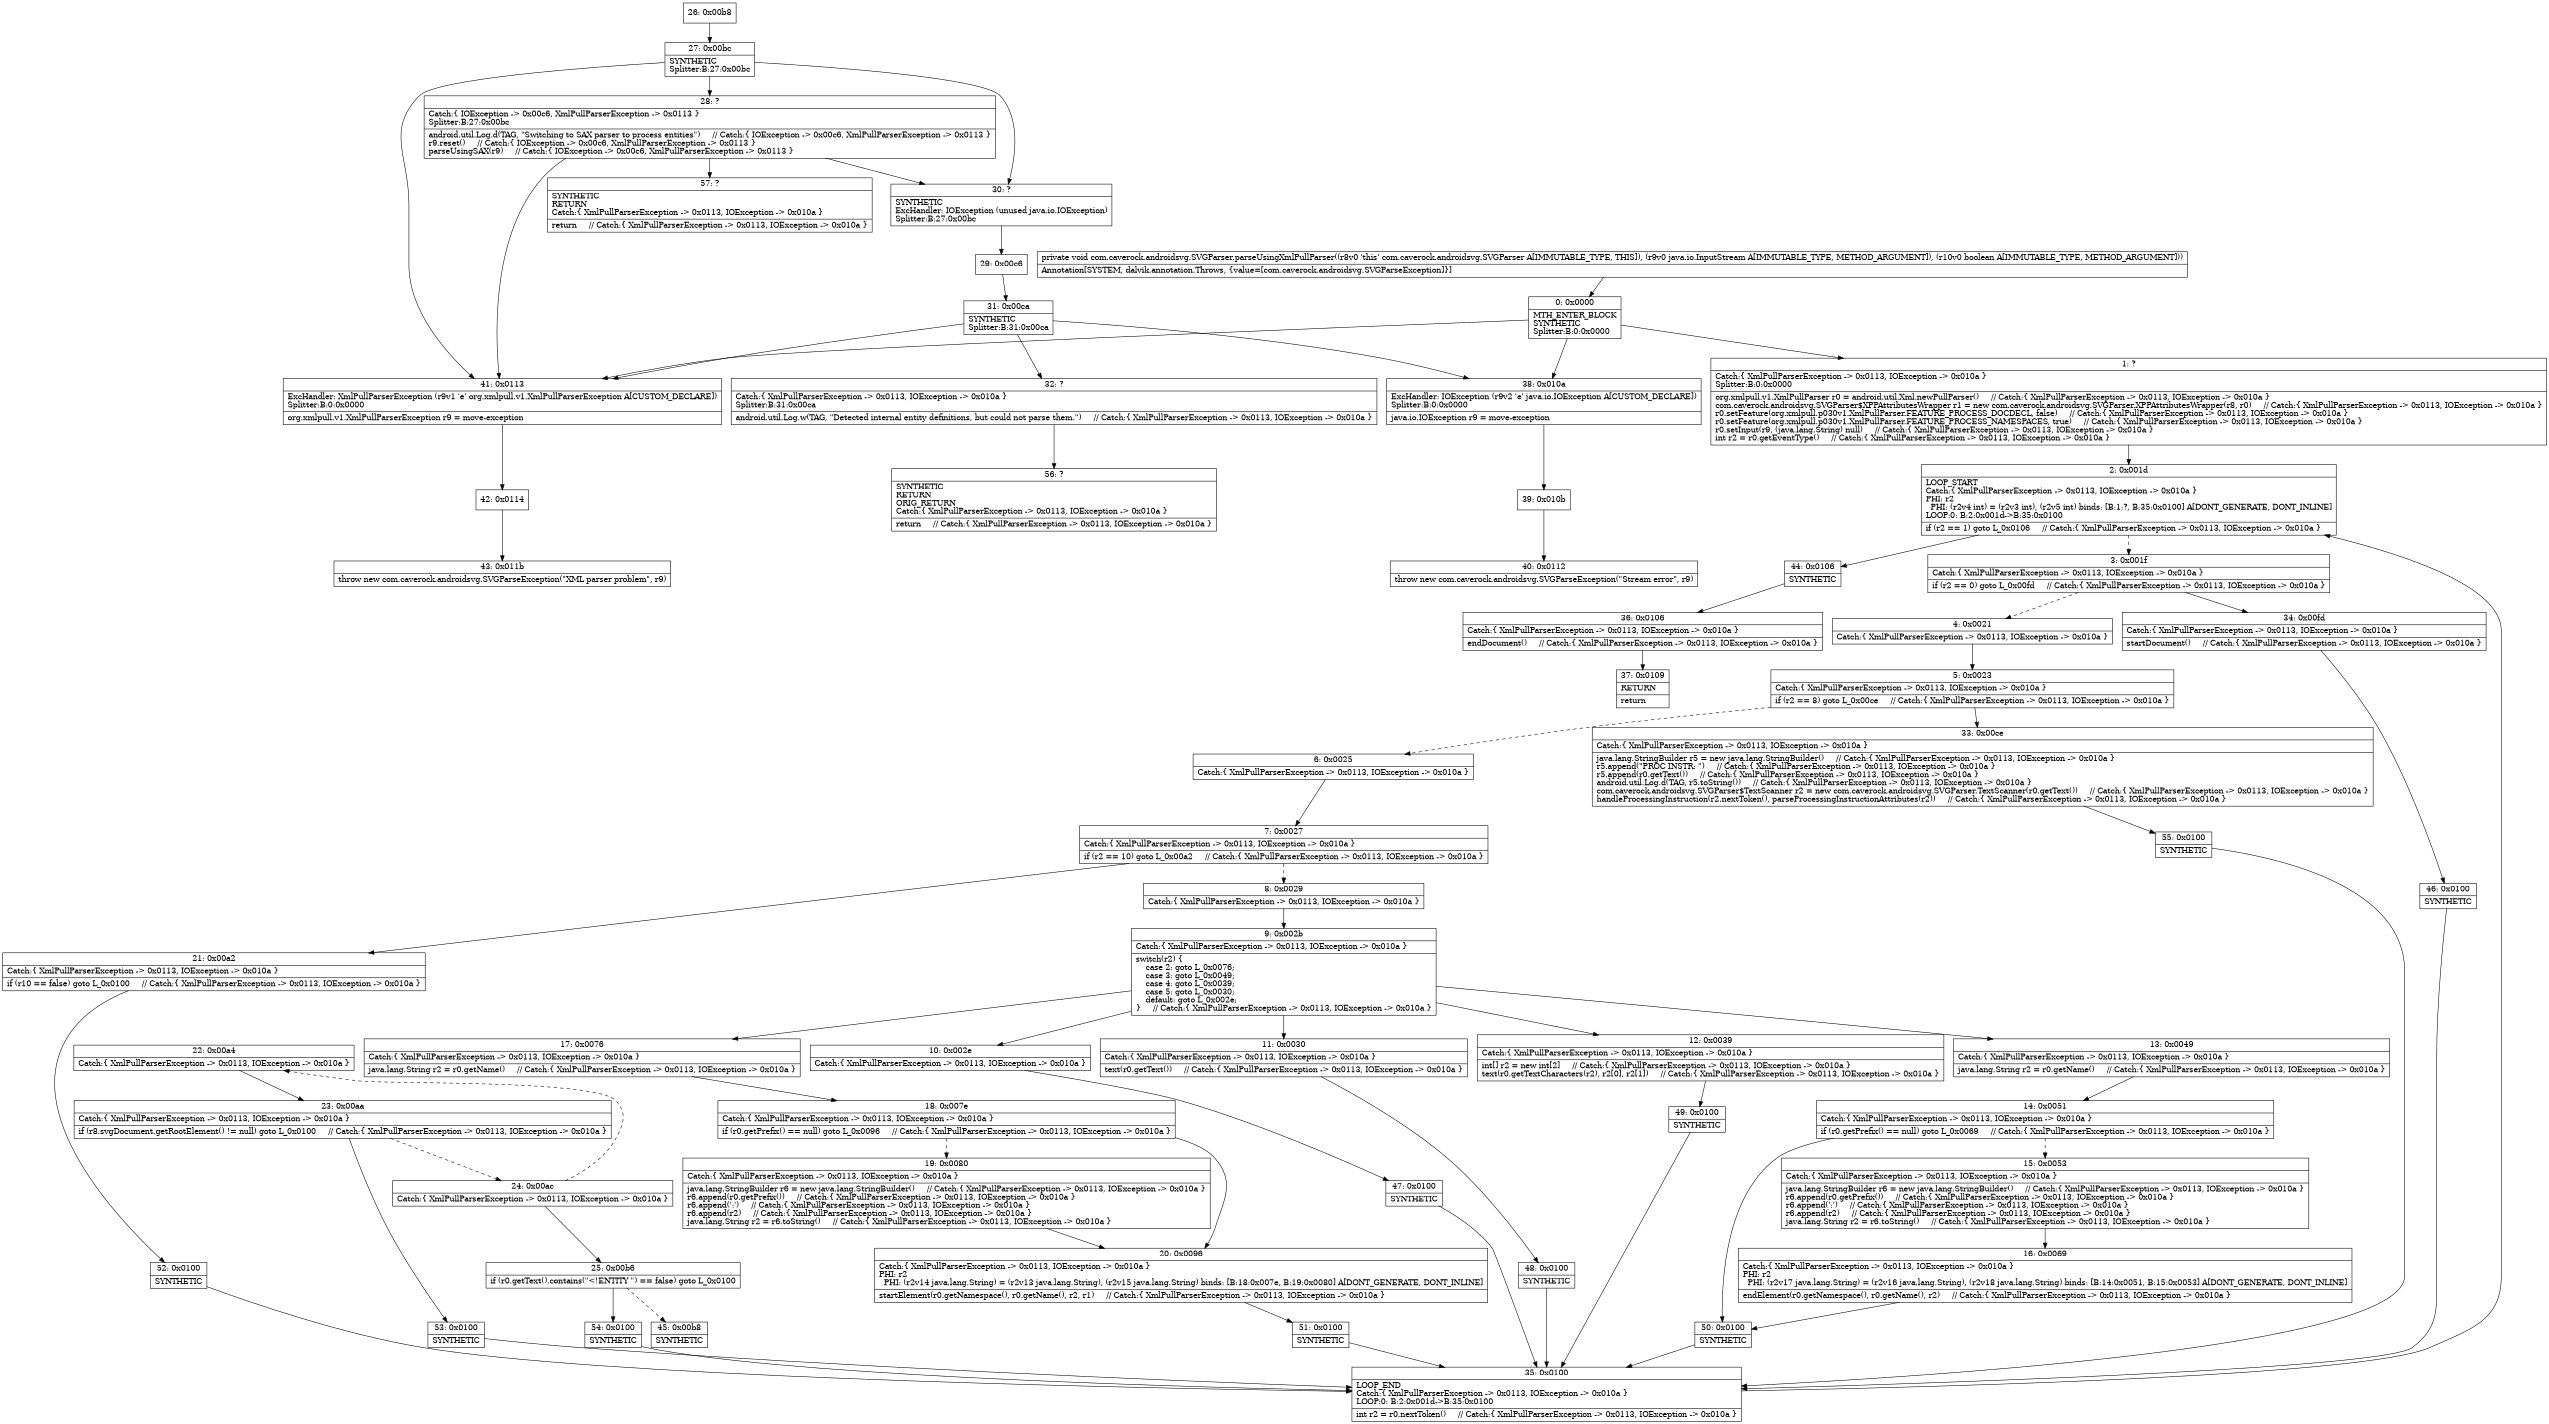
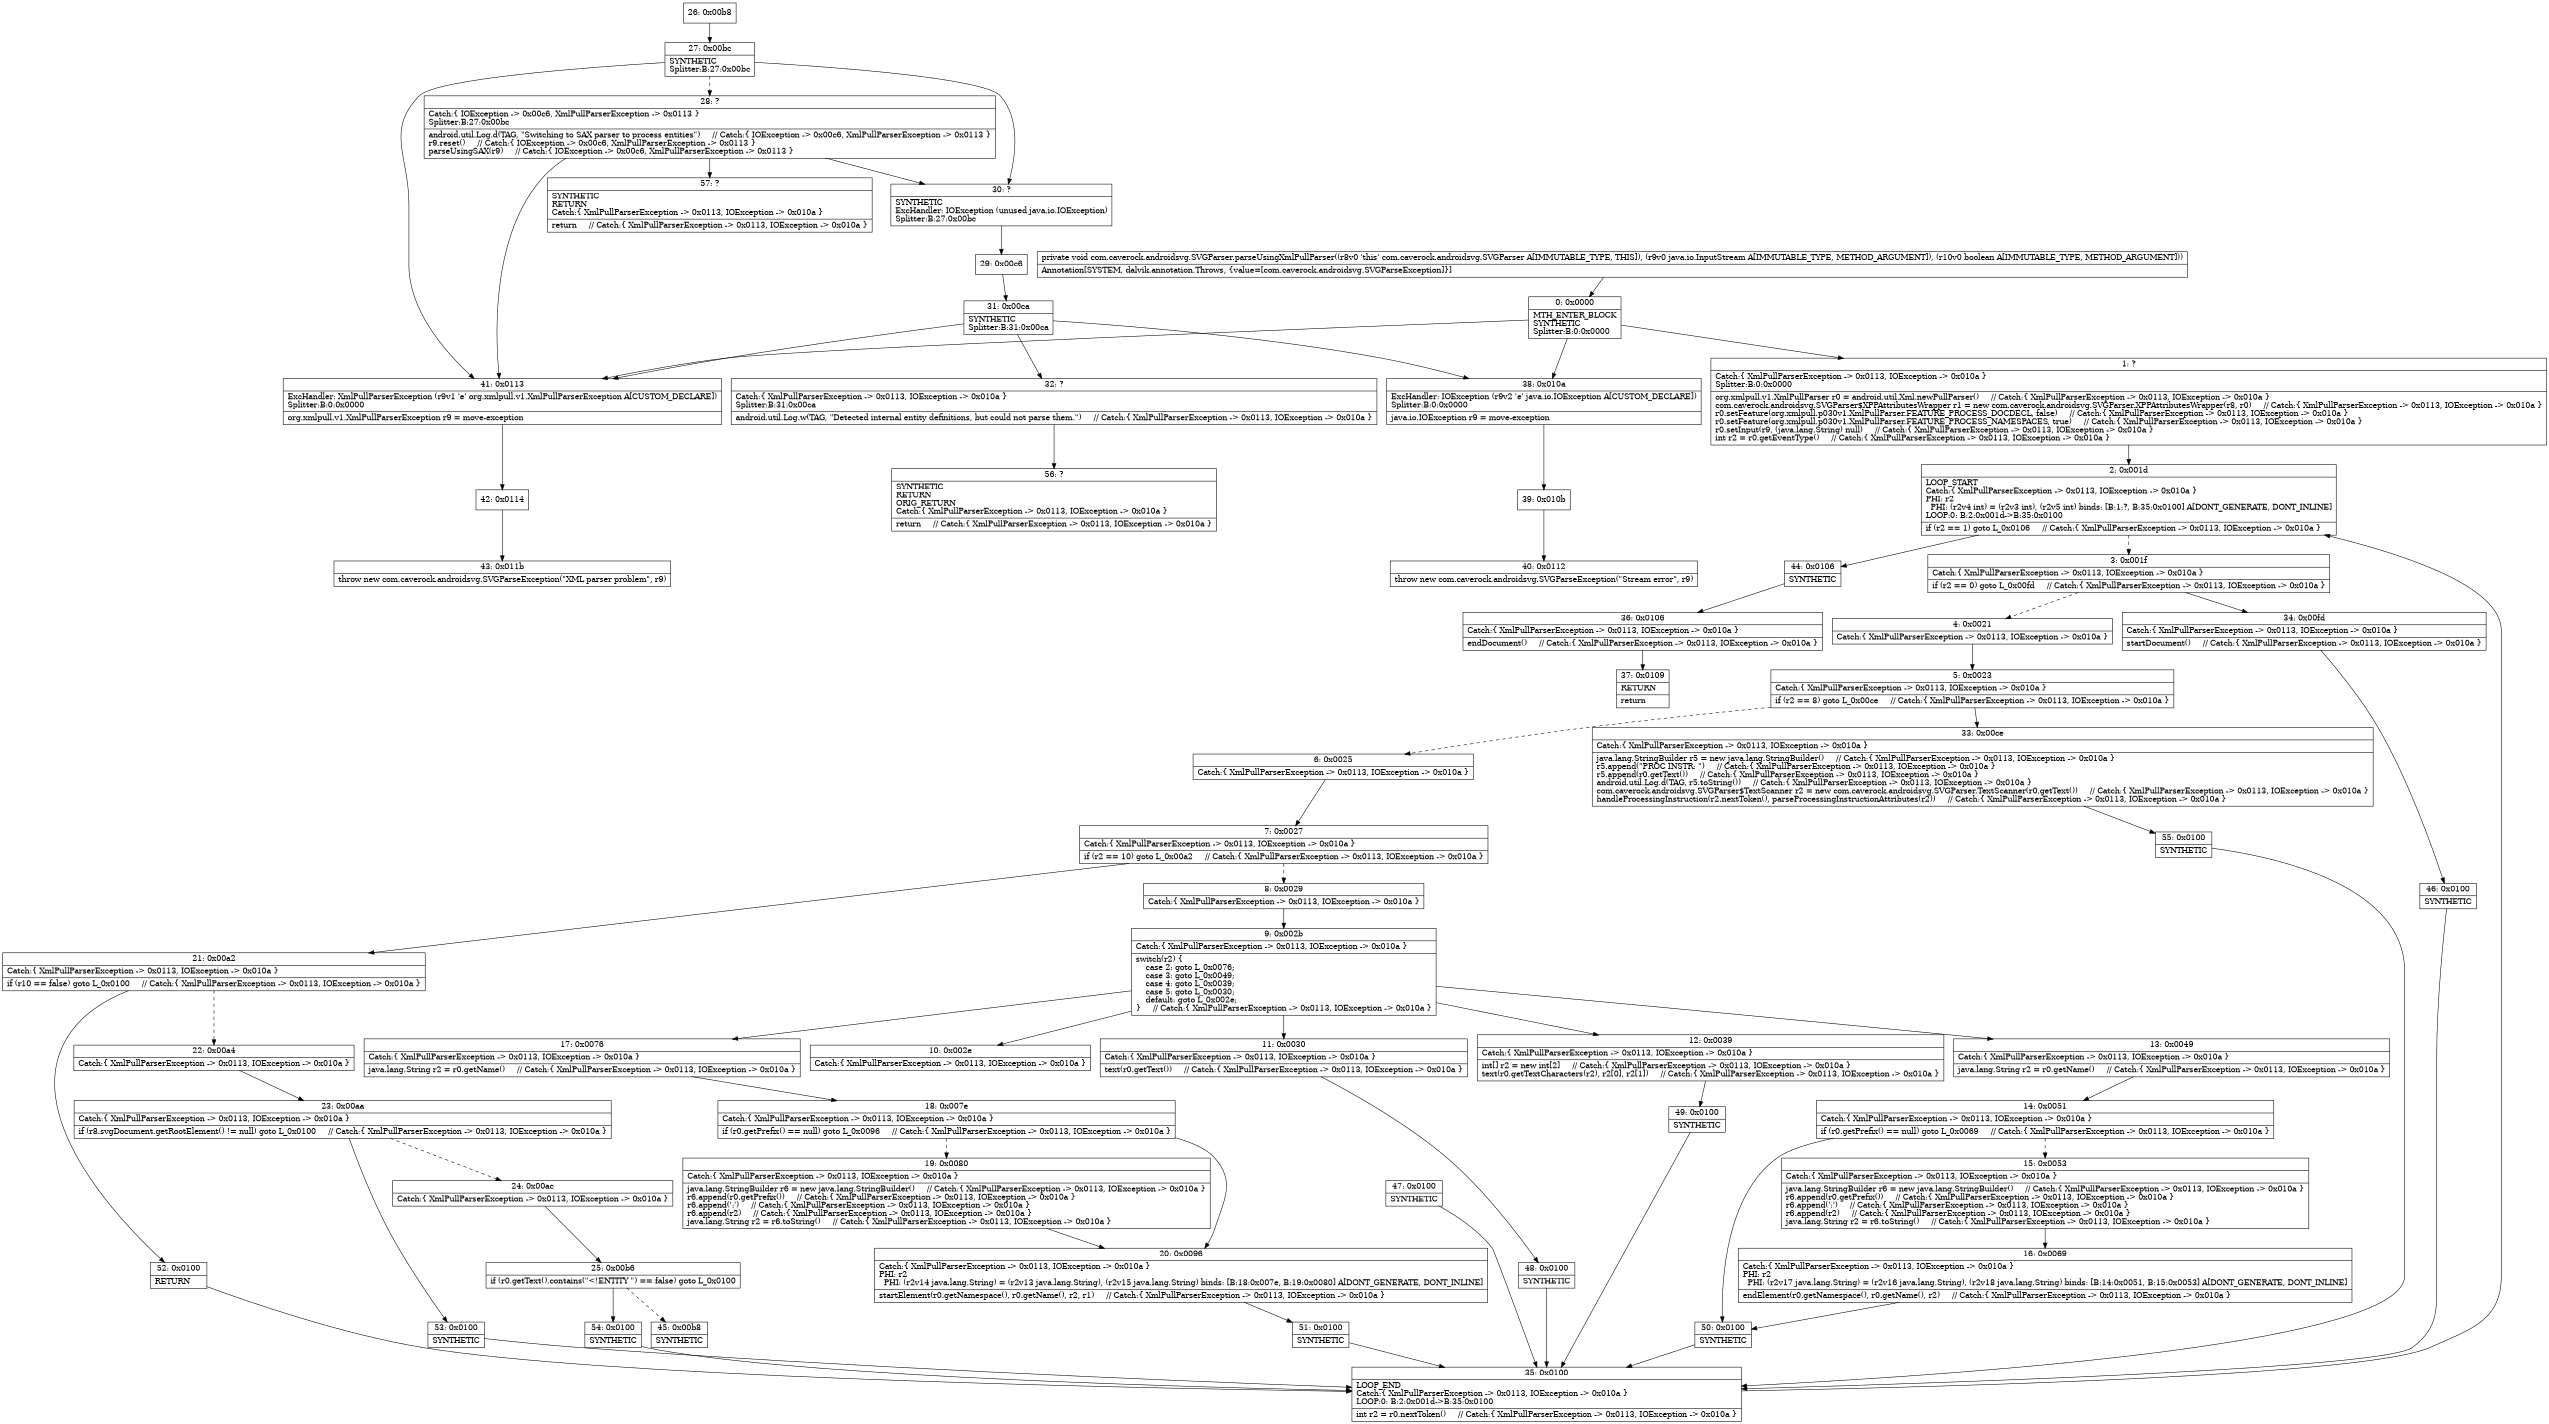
edge "27: 0x00bc" -> "28: ?": style solid -> dashed
edge "24: 0x00ac" -> "22: 0x00a4": now "21: 0x00a2" -> "22: 0x00a4"
edge "10: 0x002e" -> "47: 0x0100": removed
node "52: 0x0100": text "SYNTHETIC" -> "RETURN"
